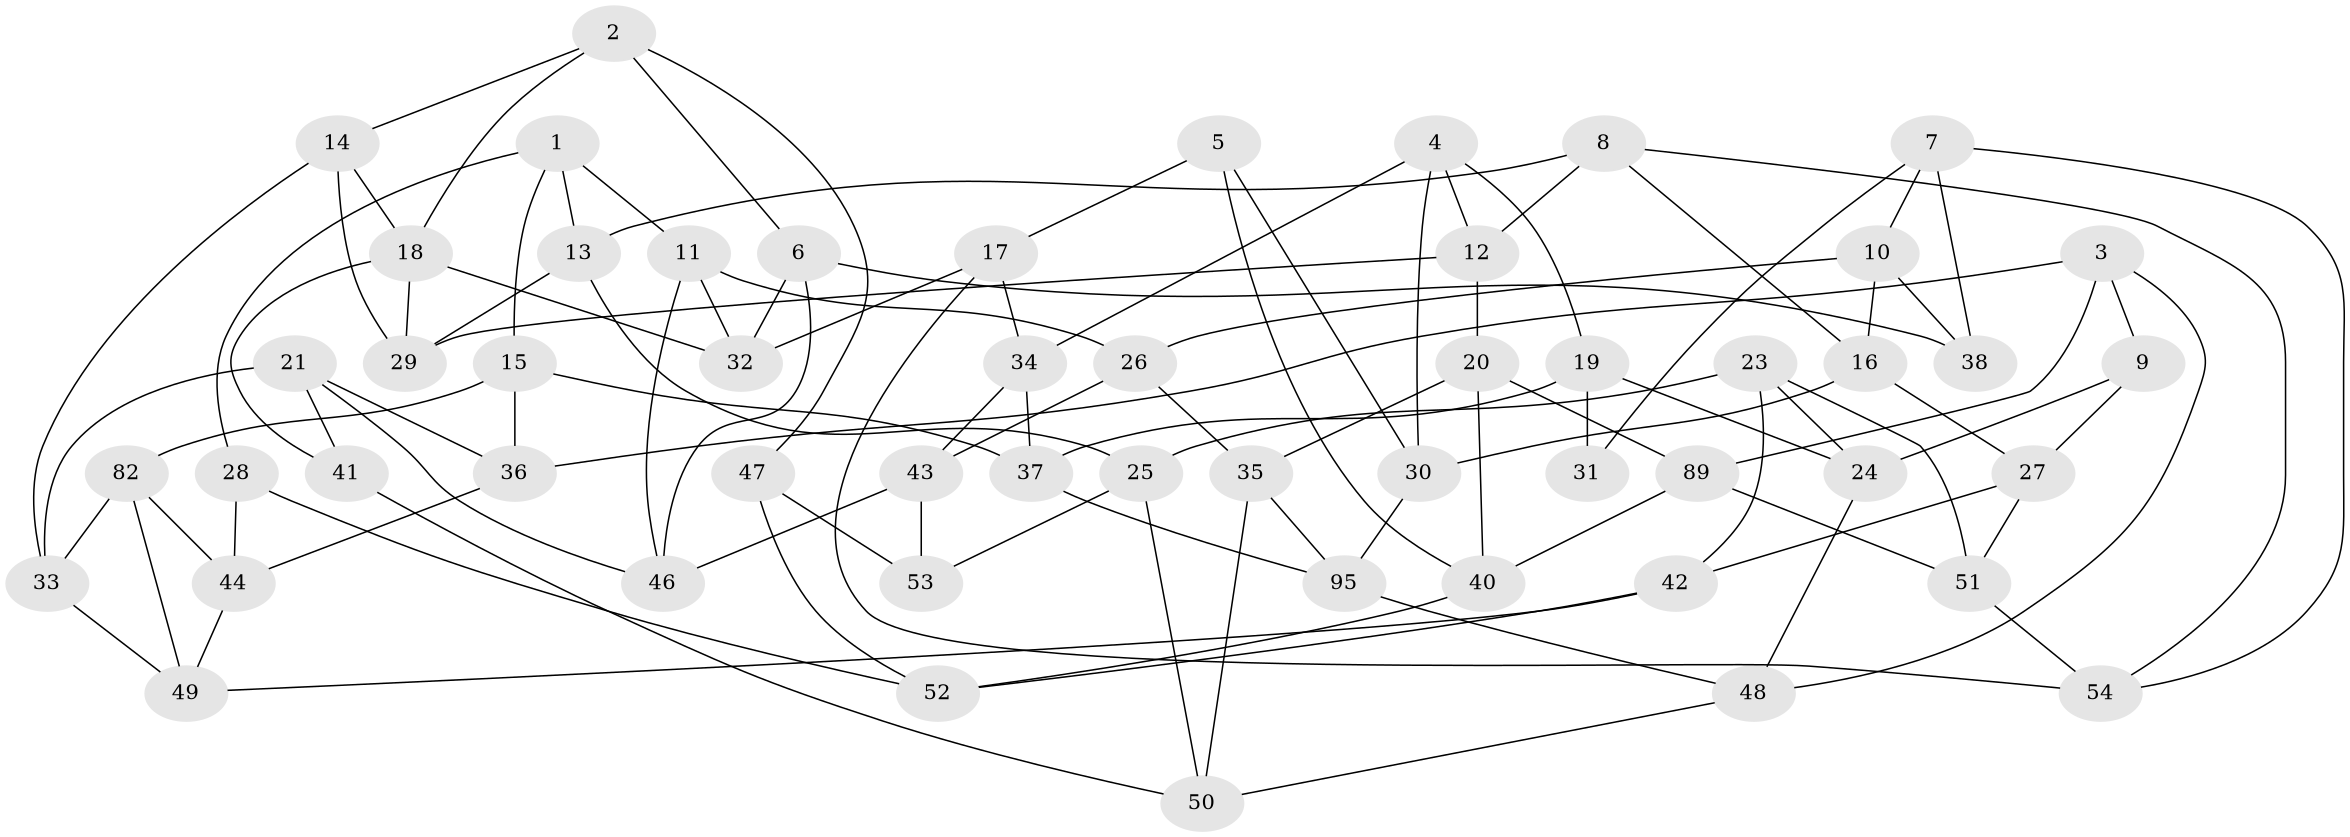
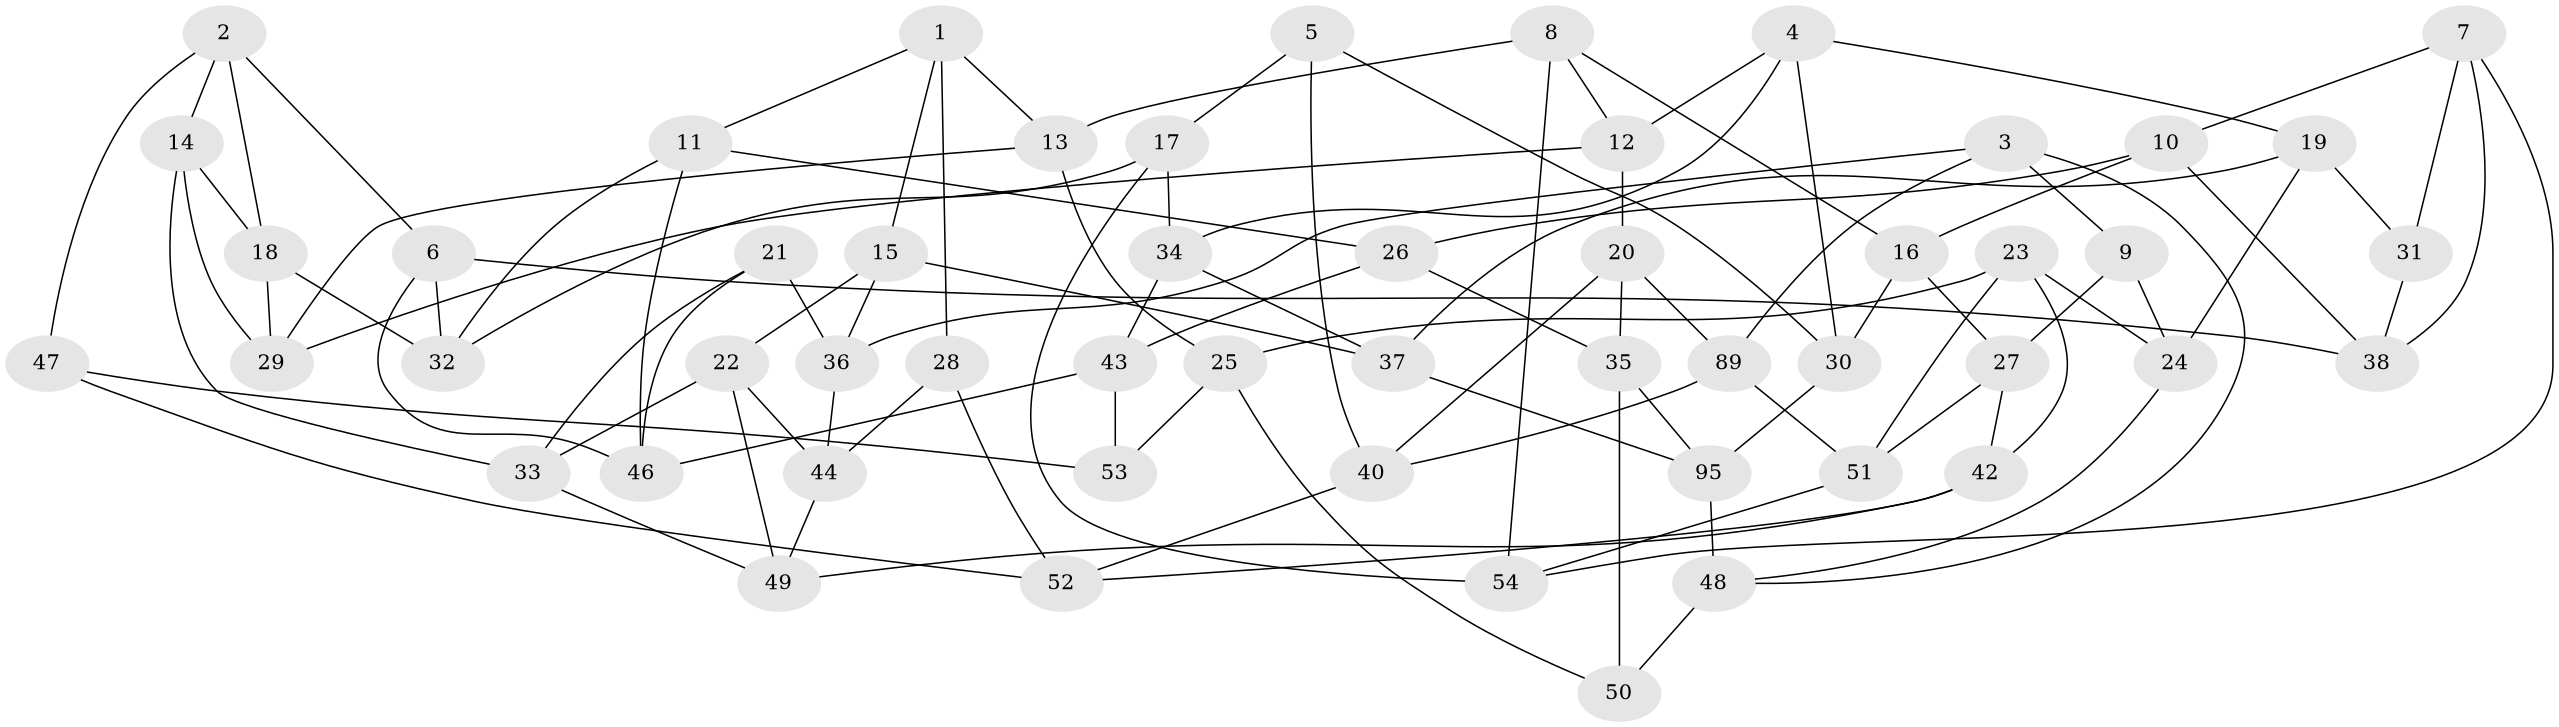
edge "31" -- "38": added
node "82": label "82" -> "22"
node "41": removed
